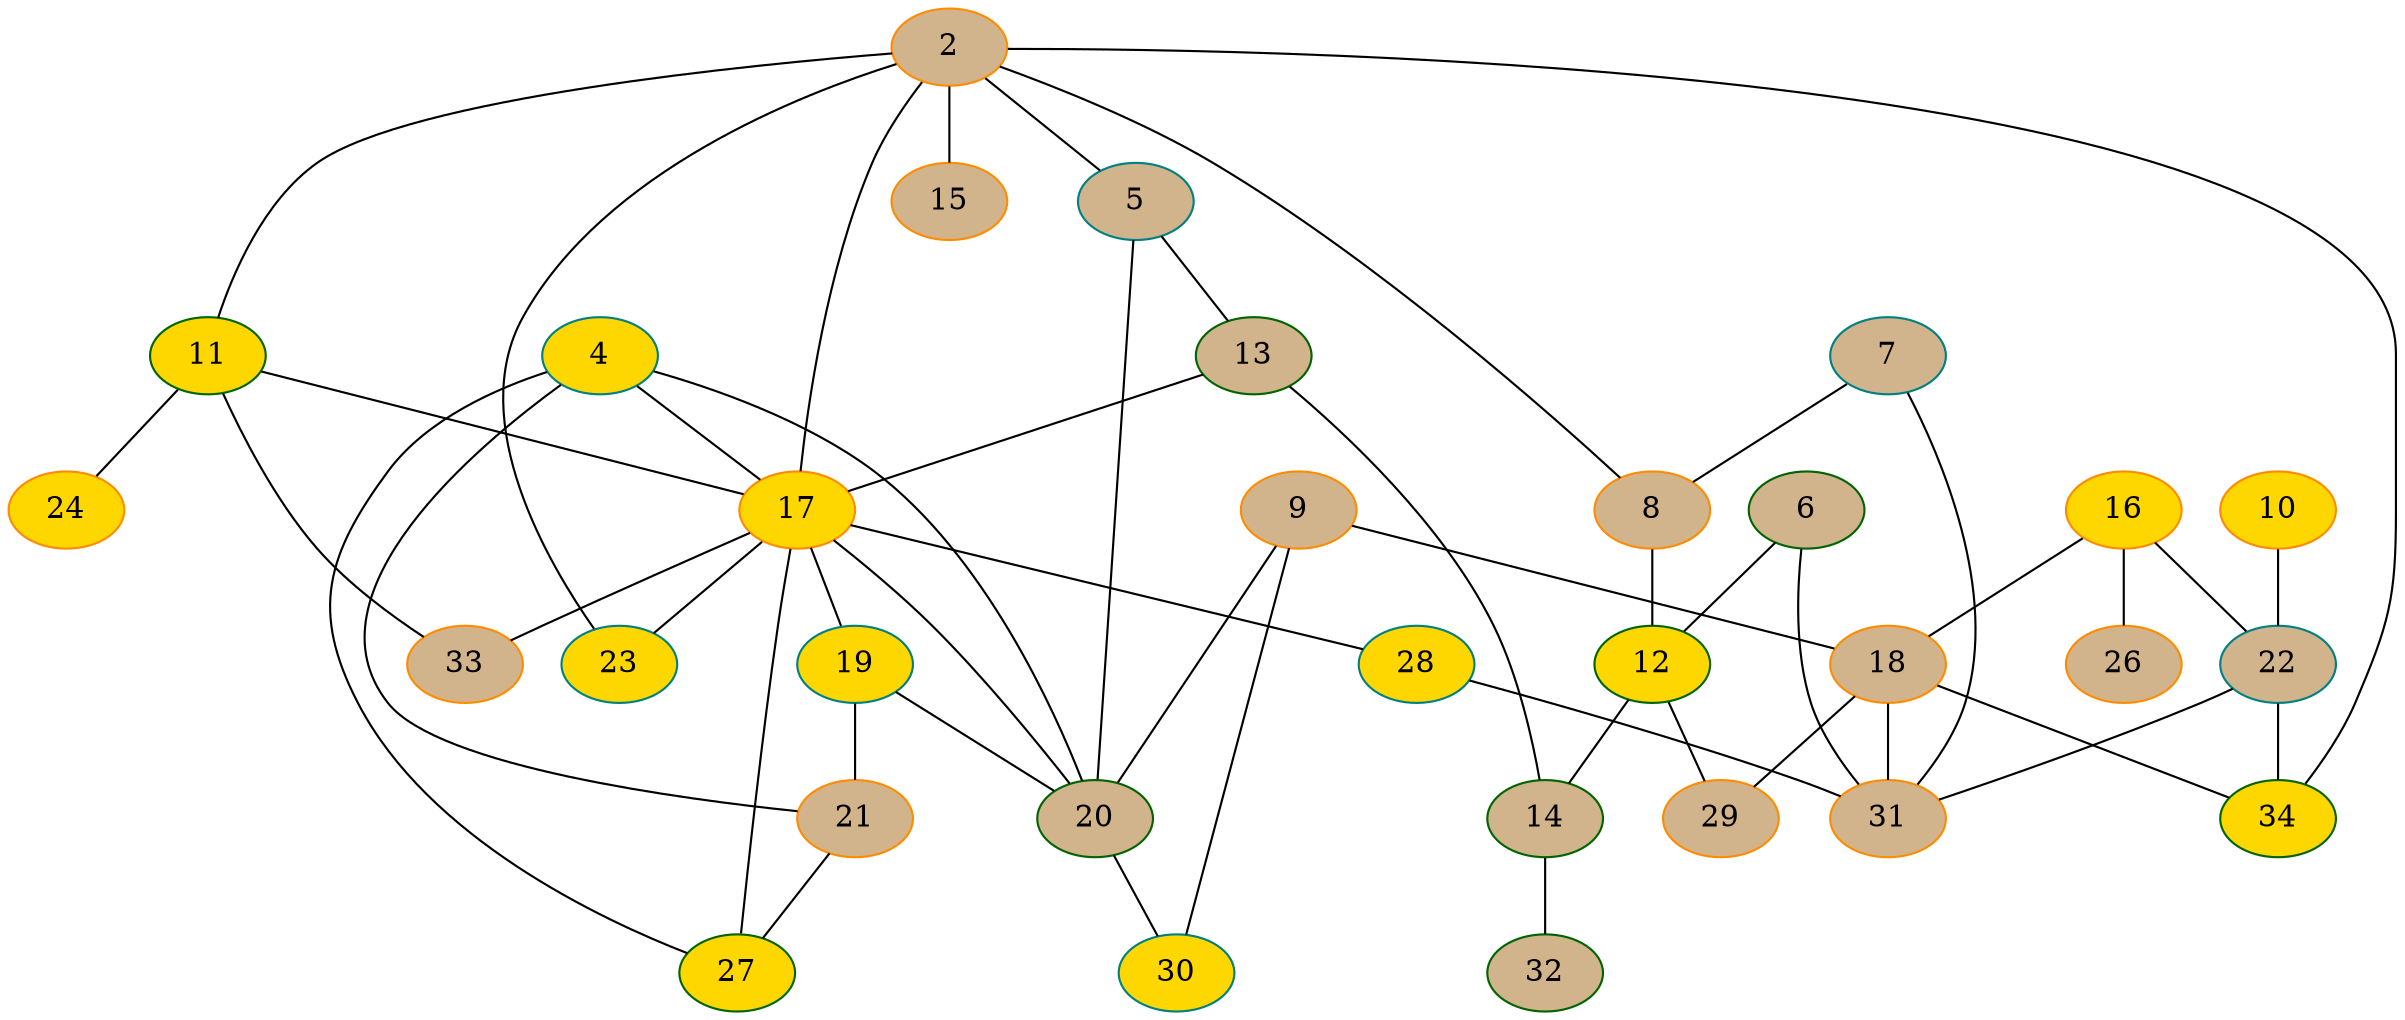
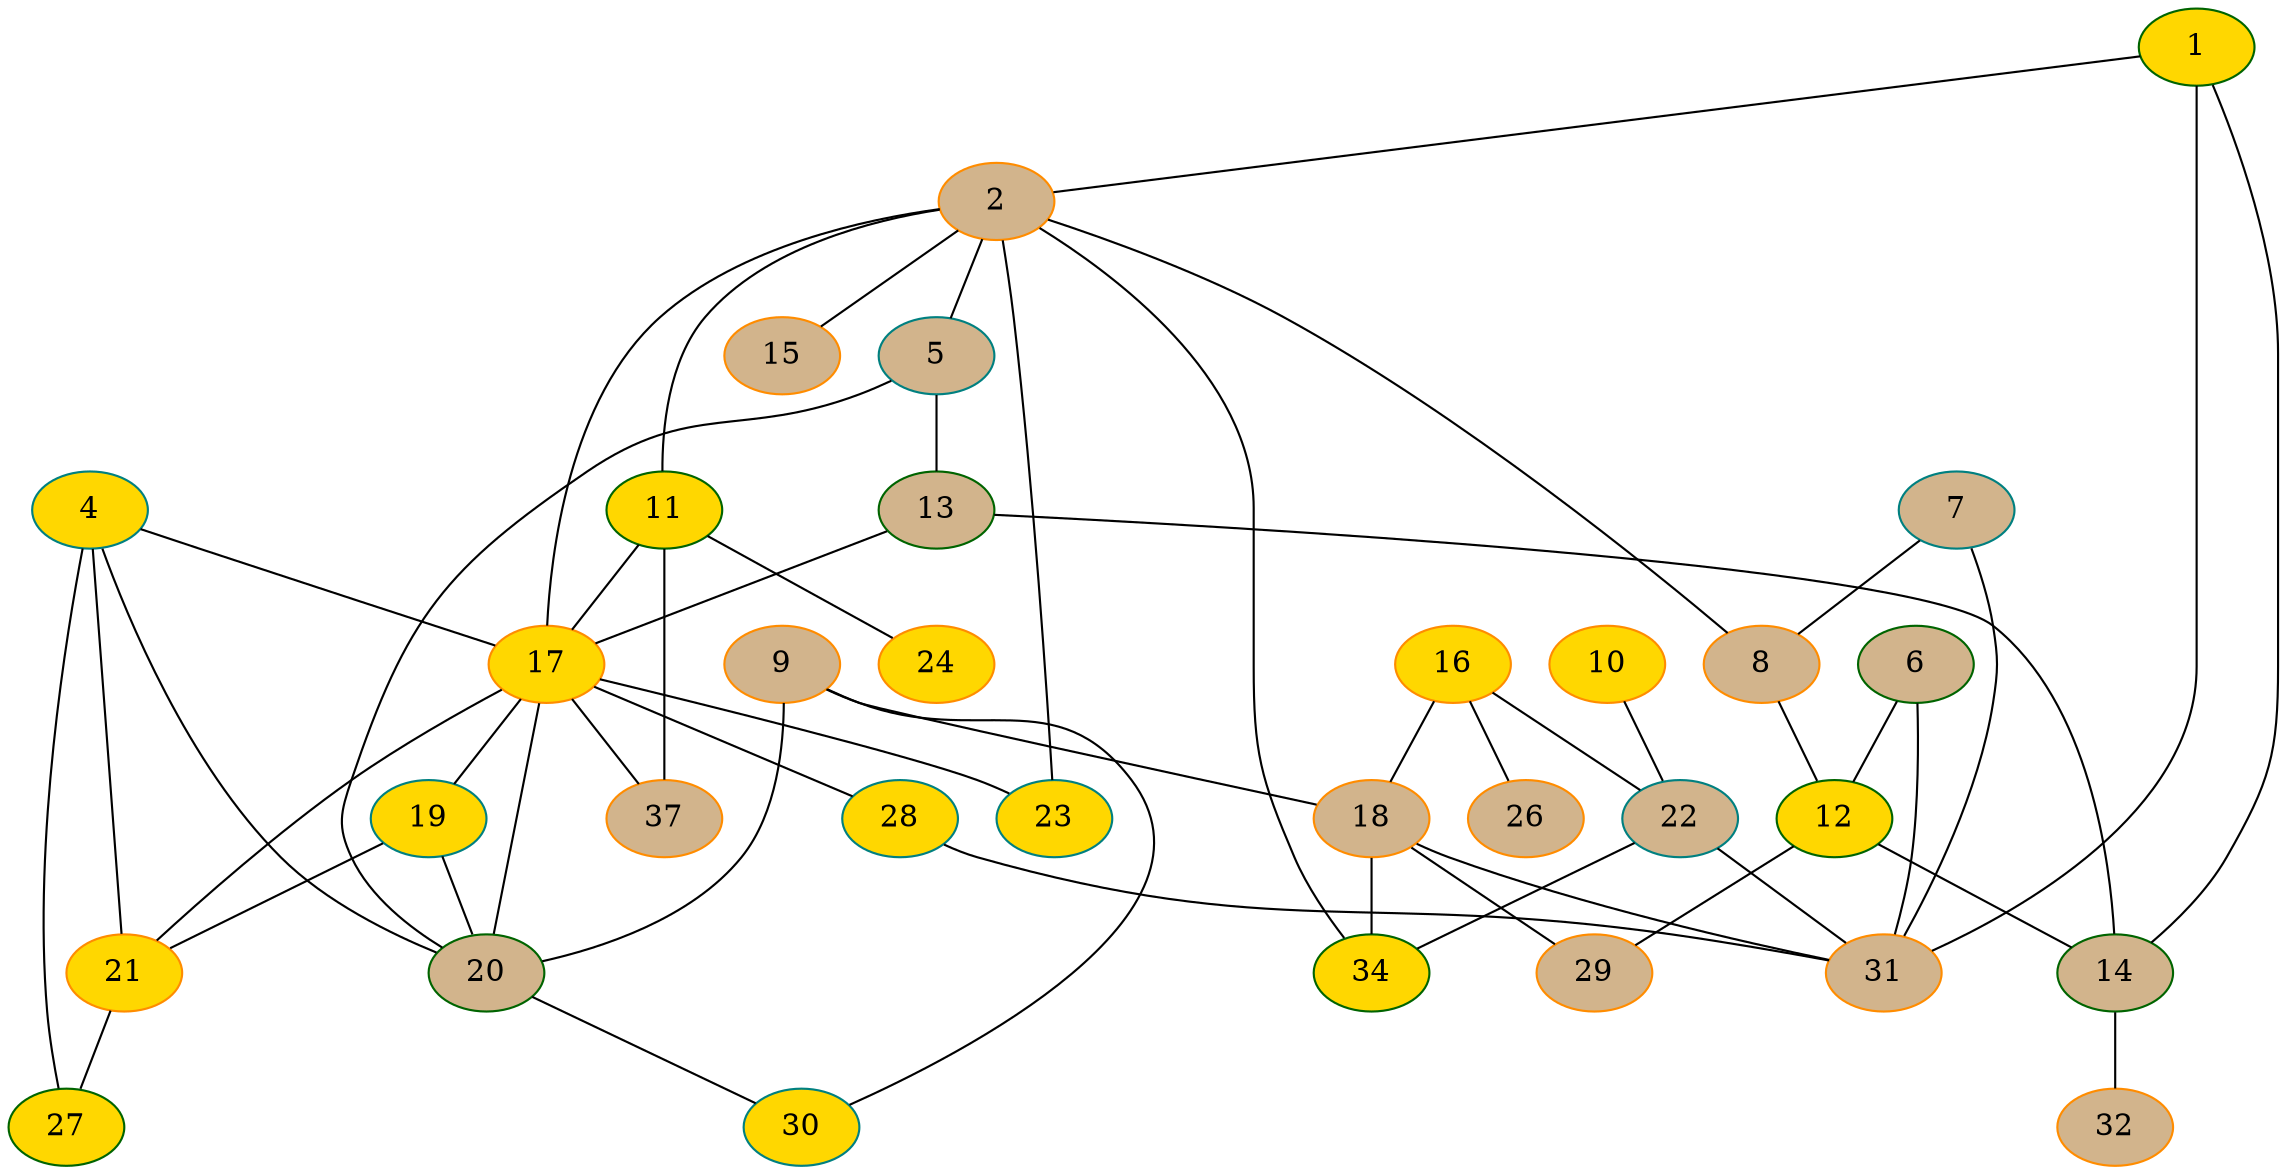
node "1": added
node "33": label "33" -> "37"
edge "17" -- "27": now "17" -- "21"
node "21": fillcolor tan -> gold
node "32": color darkgreen -> darkorange
